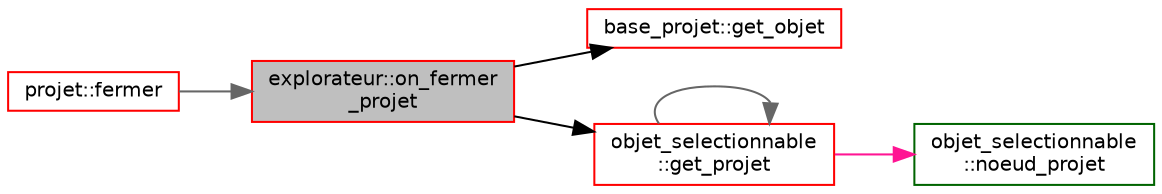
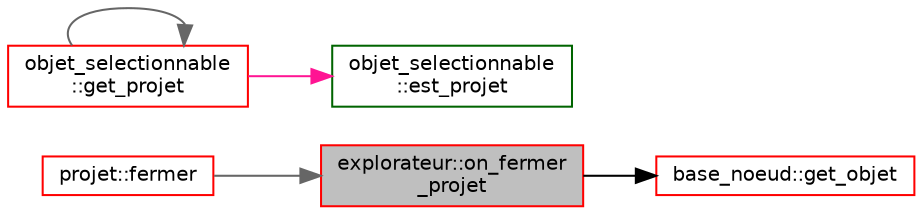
node "base_projet::get_objet": label "base_projet::get_objet" -> "base_noeud::get_objet"
edge "explorateur::on_fermer _projet" -> "objet_selectionnable ::get_projet": removed
node "objet_selectionnable ::noeud_projet": label "objet_selectionnable ::noeud_projet" -> "objet_selectionnable ::est_projet"
